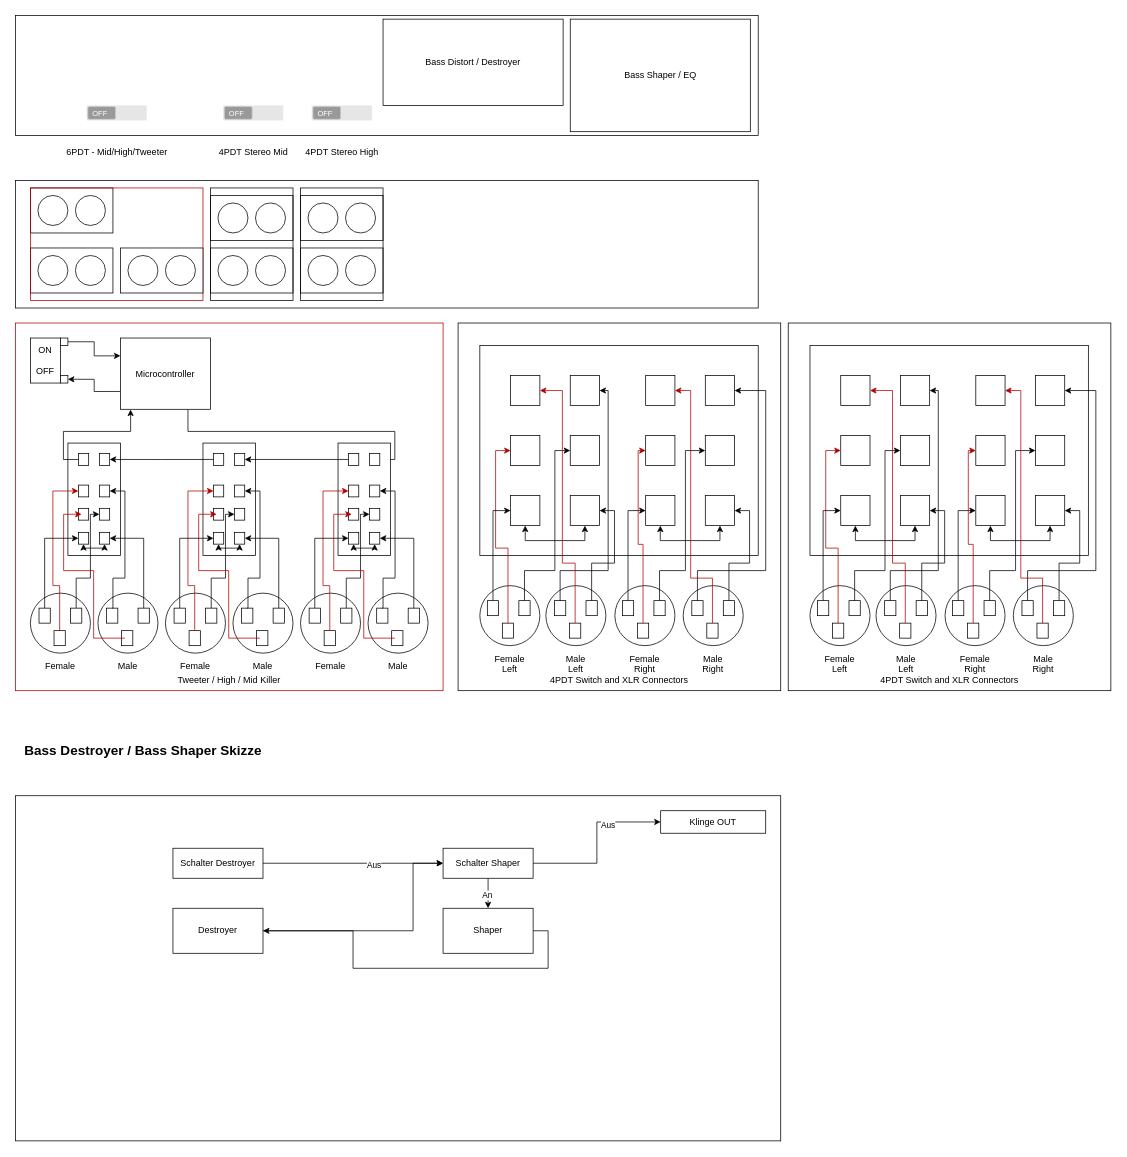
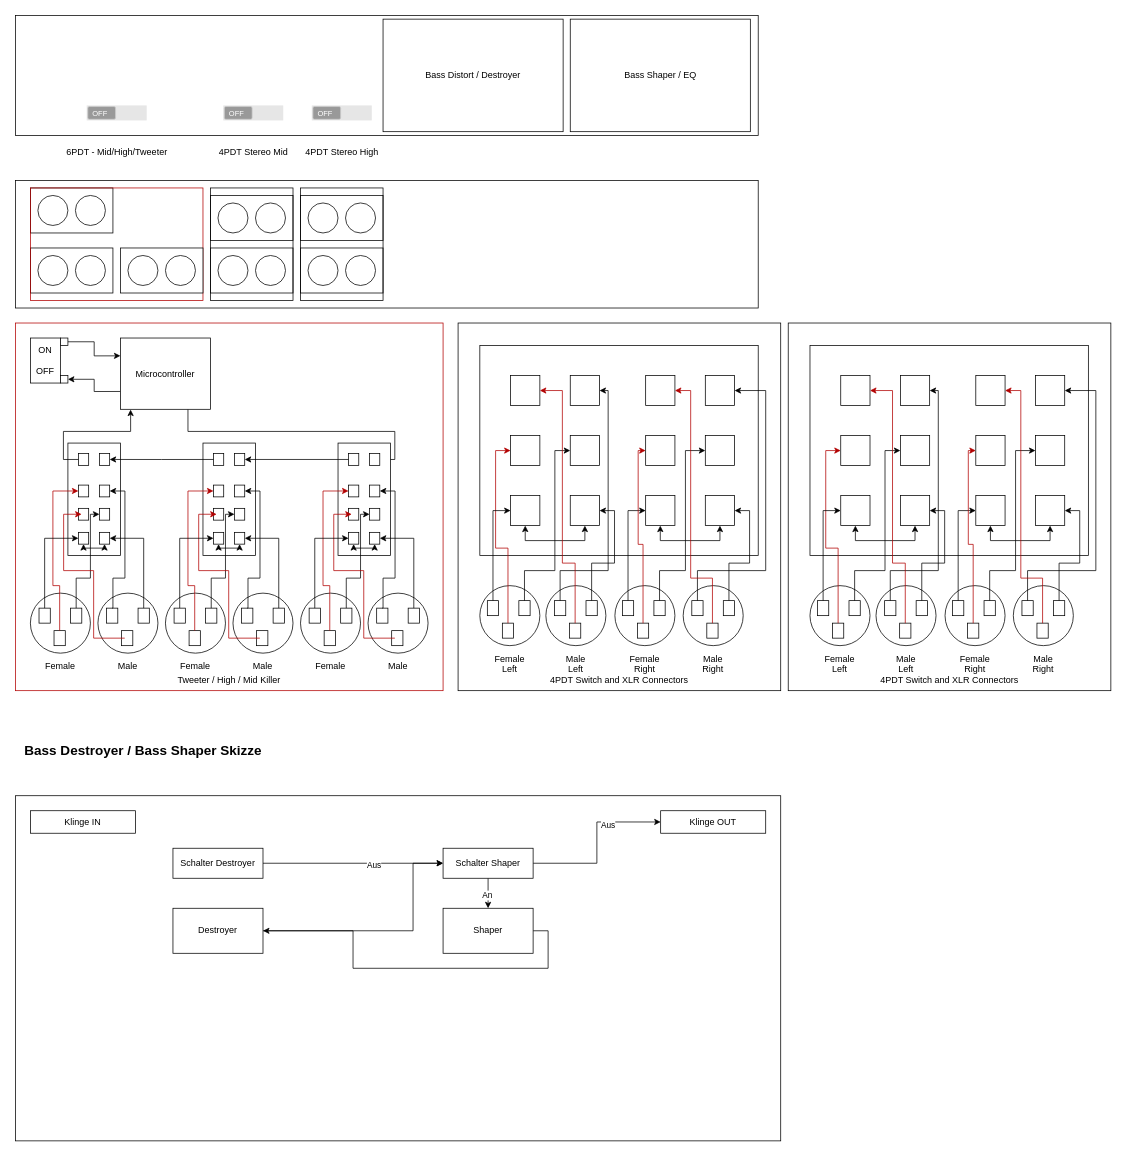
node "Bass Distort / Destroyer": size 180x86 -> 180x113
node "Klinge IN": added
